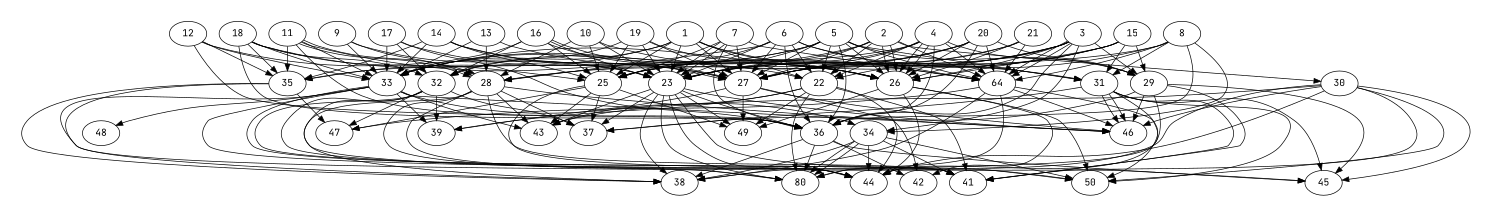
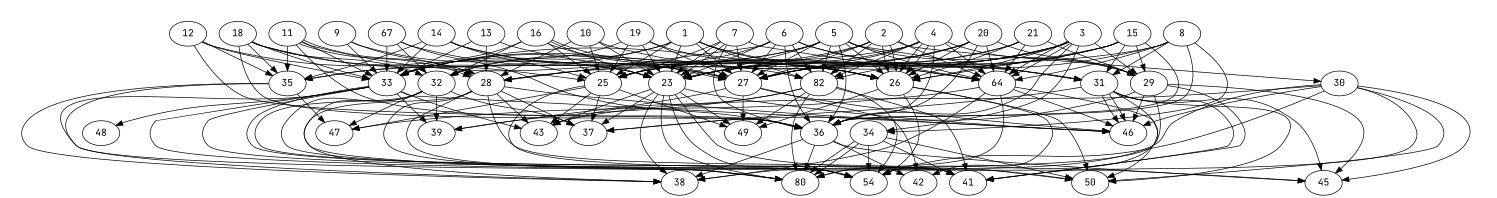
node "17": label "17" -> "67"
edge "21" -> "29": added
node "22": label "22" -> "82"
edge "33" -> "34": now "33" -> "80"
edge "23" -> "36": now "15" -> "36"
edge "34" -> "38": removed
node "44": label "44" -> "54"
